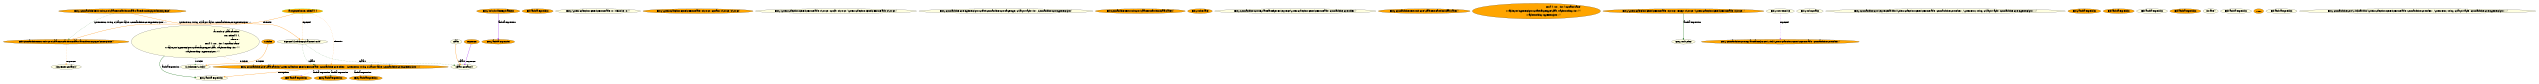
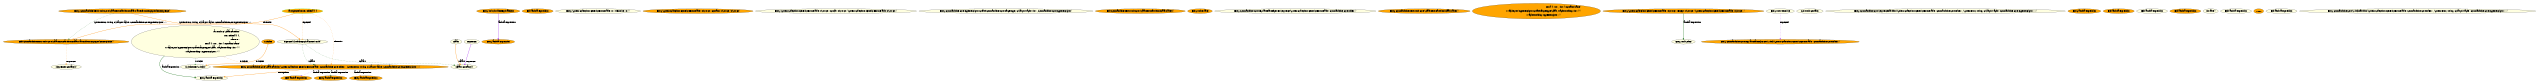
node "Entry Unk.Contains": label "Entry Unk.Contains" -> "Core Unk.Contains"
node "sequences": fillcolor orange -> lightyellow
